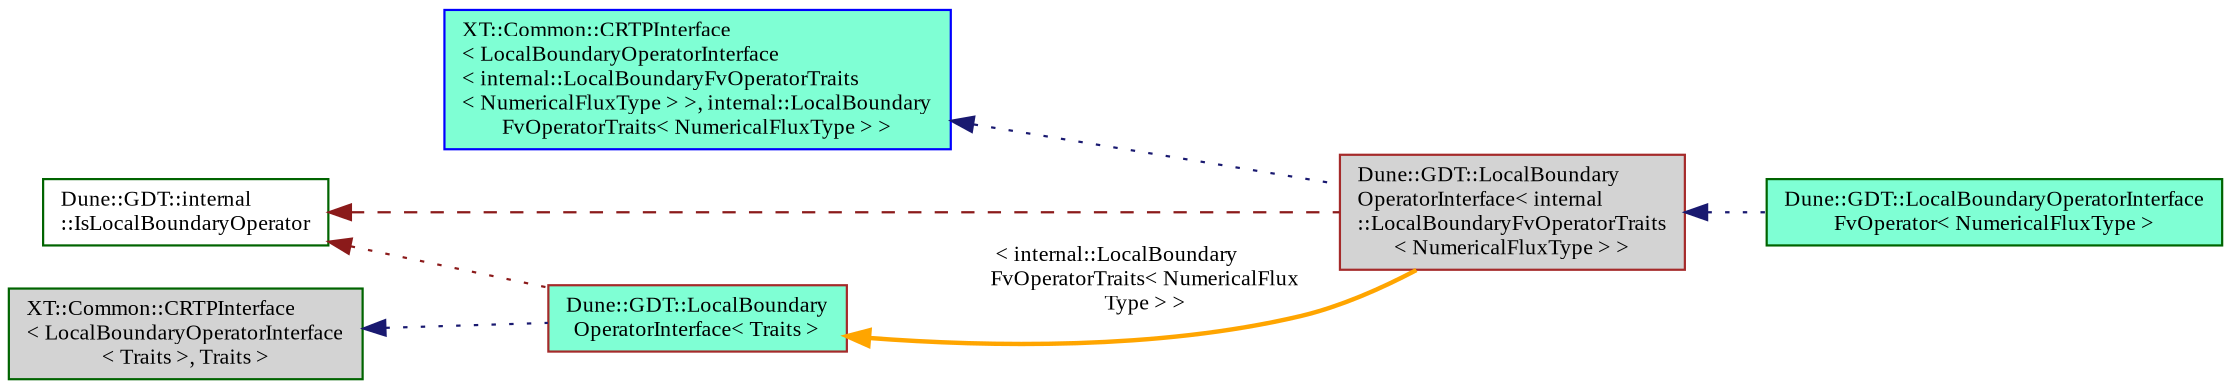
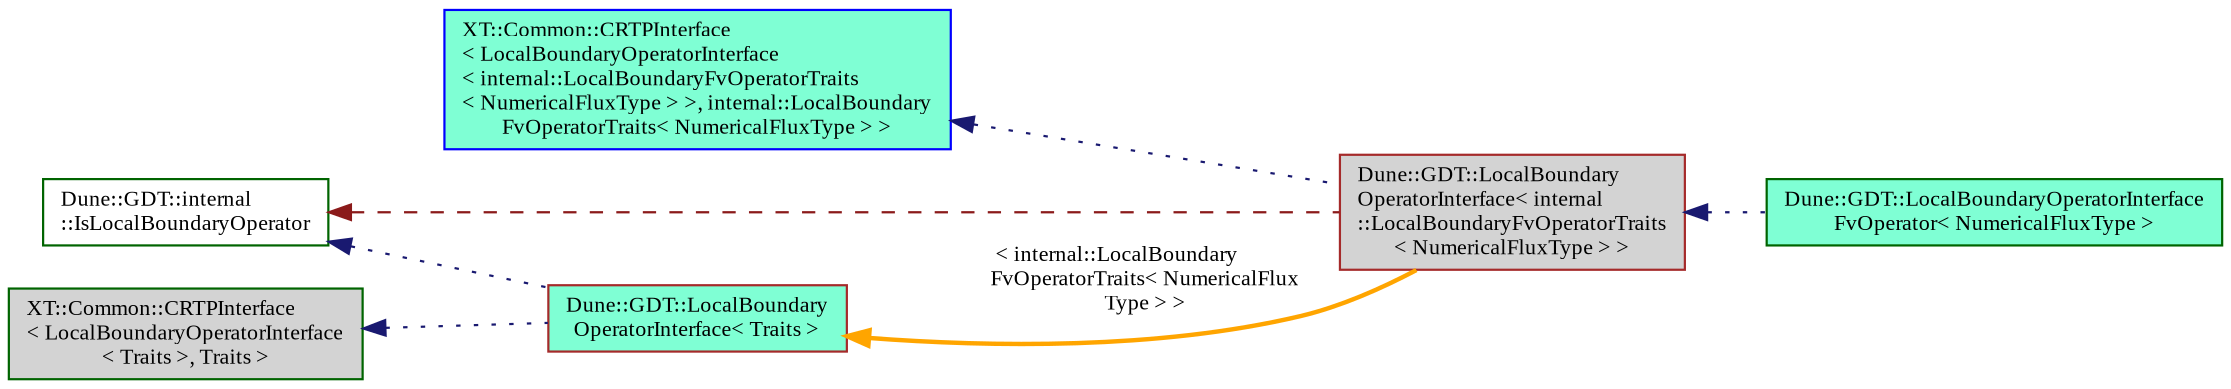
edge "Dune::GDT::LocalBoundary OperatorInterface< Traits >" -> "Dune::GDT::internal ::IsLocalBoundaryOperator": color firebrick4 -> midnightblue
